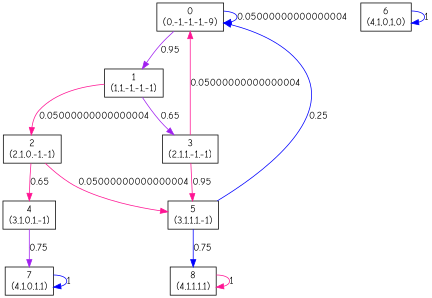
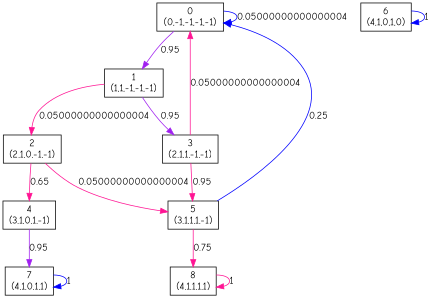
node "0 (0,-1,-1,-1,-9)": label "0 (0,-1,-1,-1,-9)" -> "0 (0,-1,-1,-1,-1)"
edge "1 (1,1,-1,-1,-1)" -> "3 (2,1,1,-1,-1)": label "0.65" -> "0.95"
edge "5 (3,1,1,1,-1)" -> "8 (4,1,1,1,1)": color blue -> deeppink
edge "4 (3,1,0,1,-1)" -> "7 (4,1,0,1,1)": label "0.75" -> "0.95"
